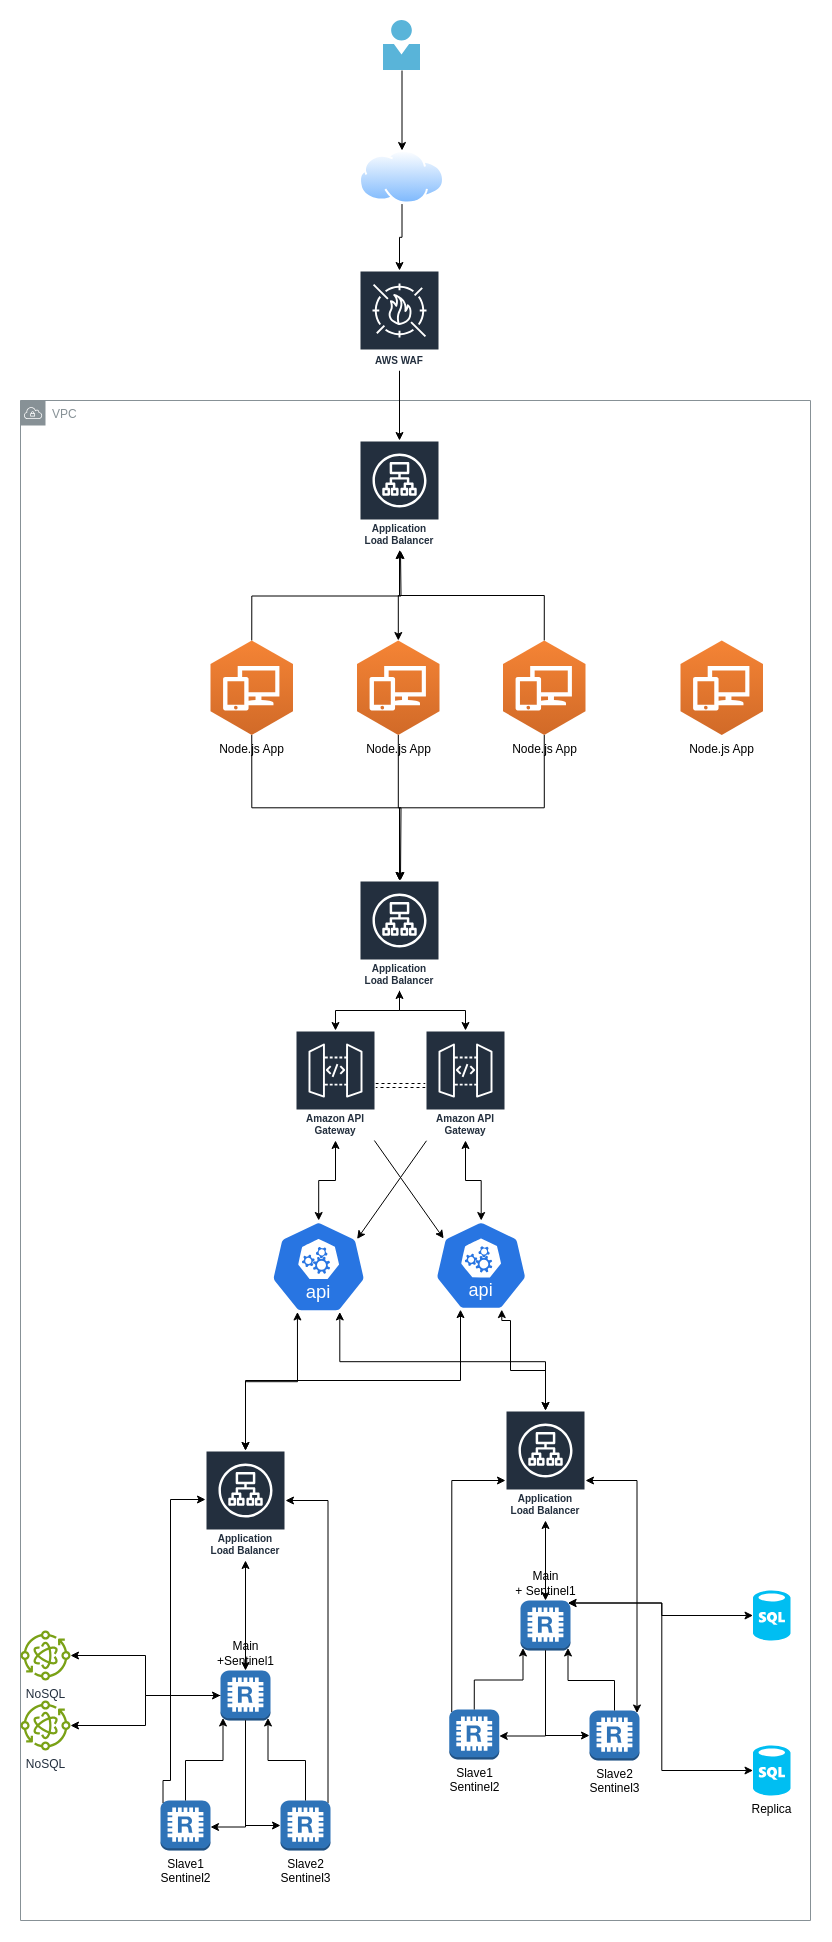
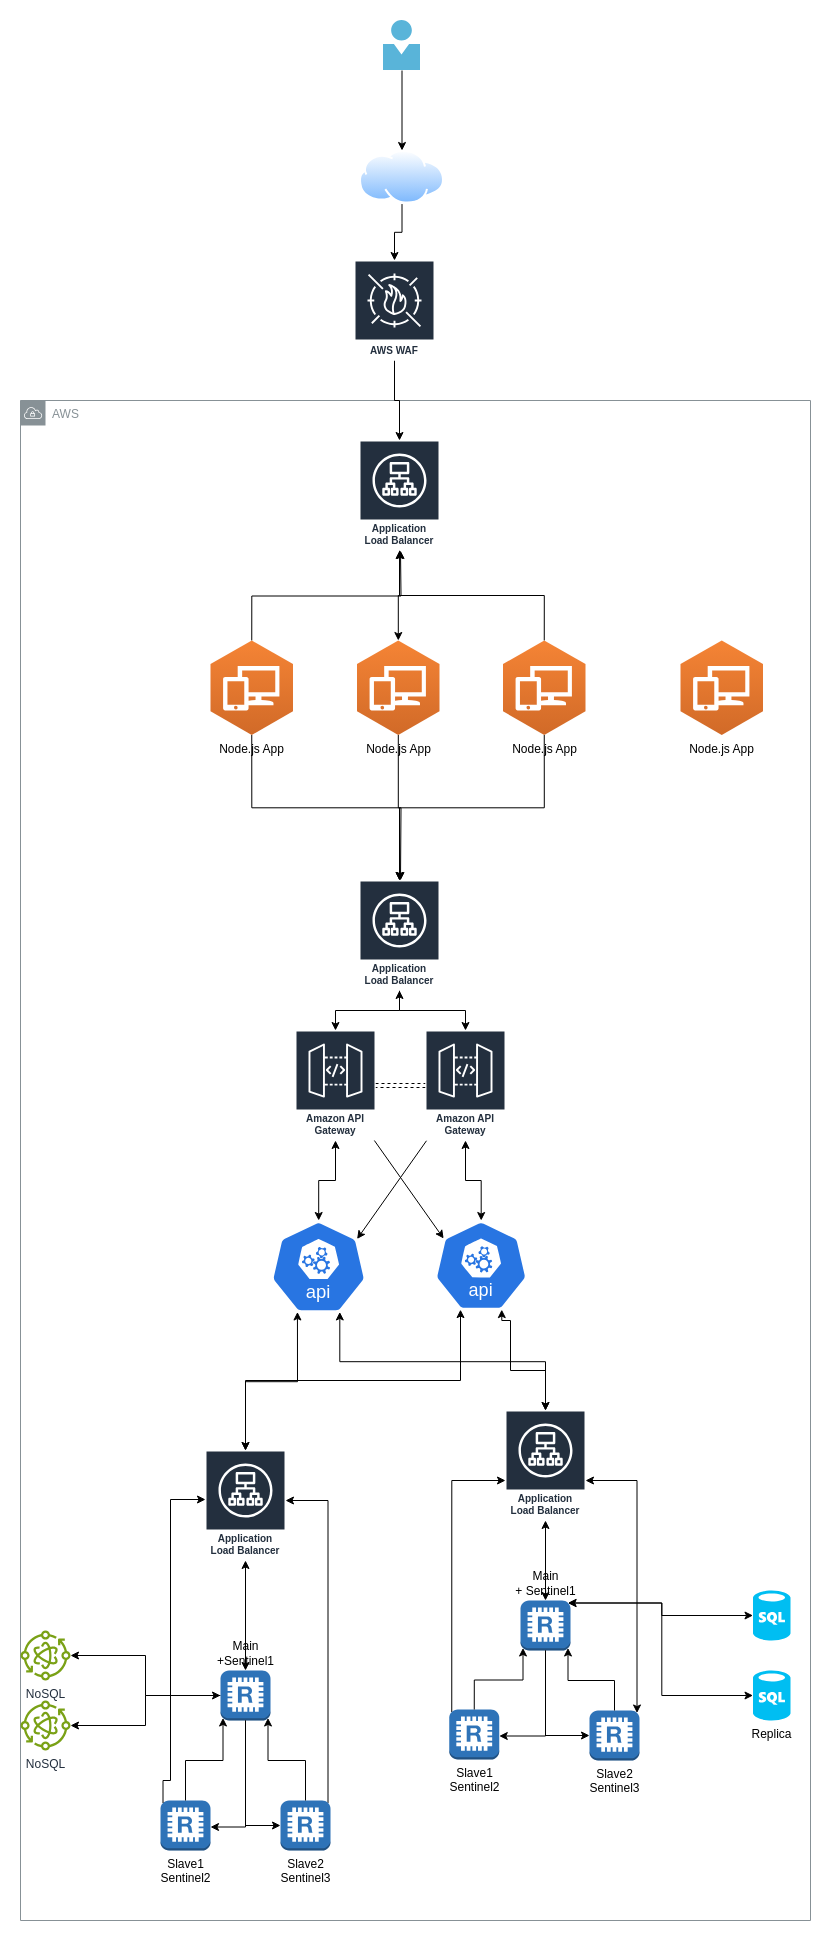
node "AWS WAF": moved (400, 321) -> (395, 311)
node "VPC": label "VPC" -> "AWS"
node "Replica": moved (772, 1771) -> (772, 1696)
